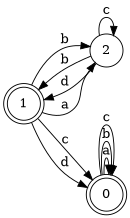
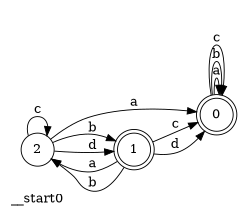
edge "2" -> "0": added, label "a"
node "__start0": added
